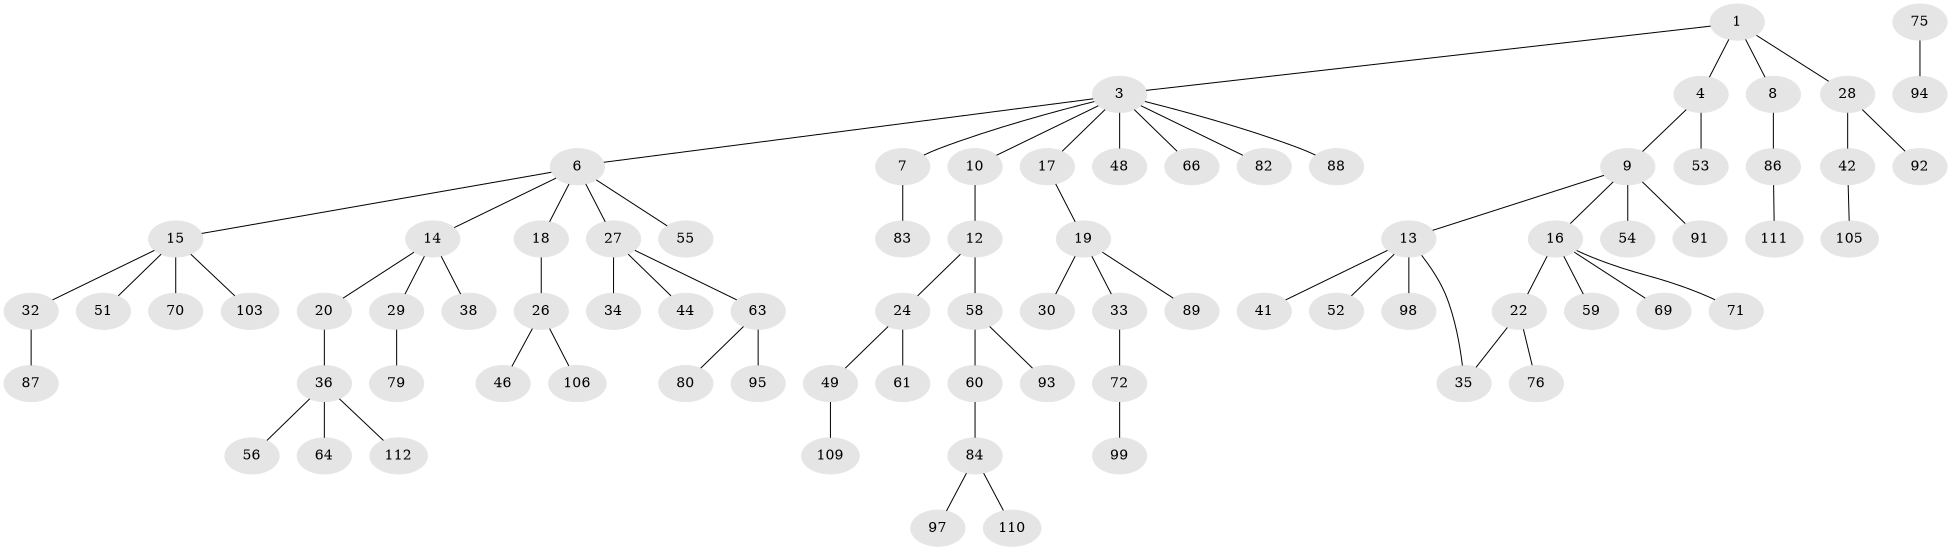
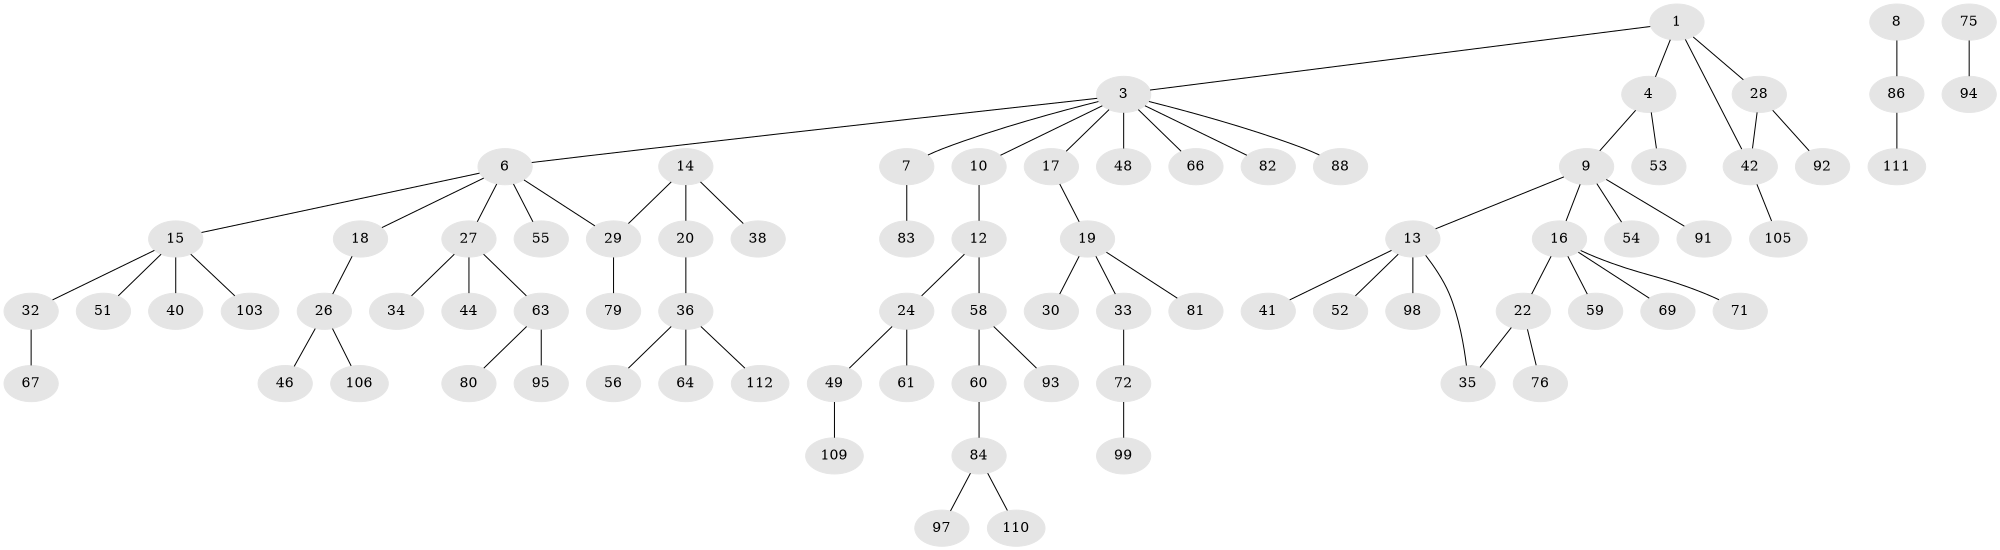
edge "1" -- "8": now "1" -- "42"
edge "6" -- "14": now "6" -- "29"
node "70": label "70" -> "40"
node "89": label "89" -> "81"
node "87": label "87" -> "67"
